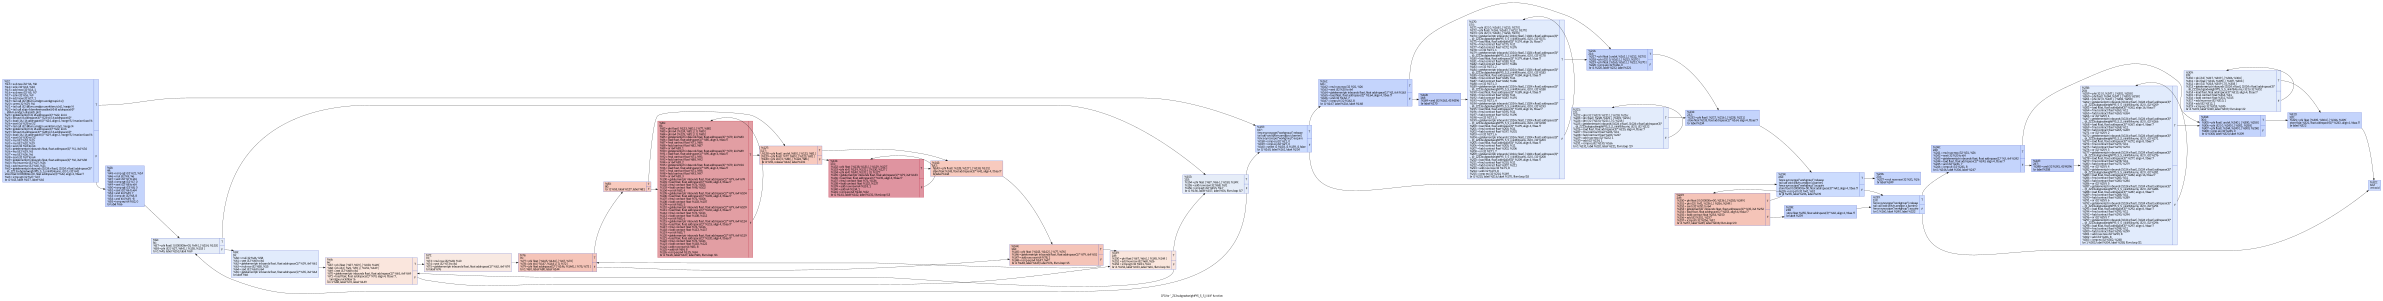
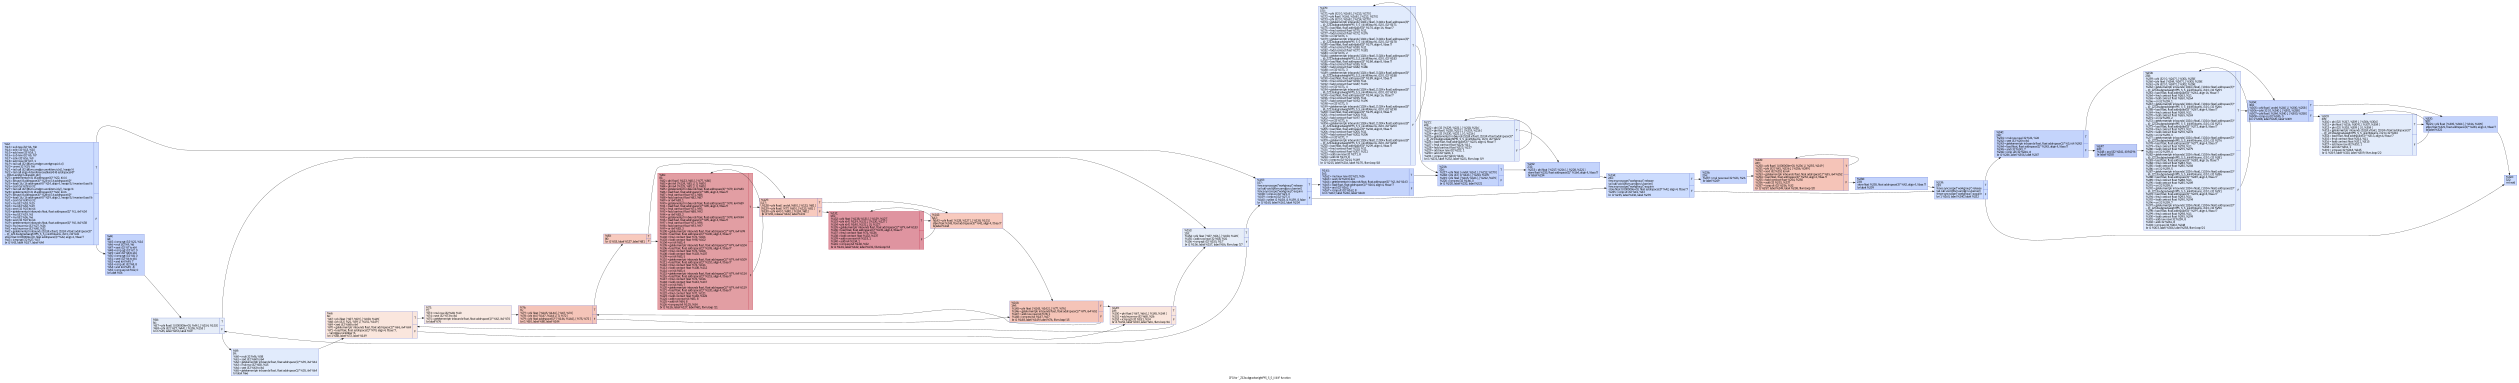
node "%168:": removed
edge "%304:" -> "%309:": added
edge "%236:" -> "%249:": added
